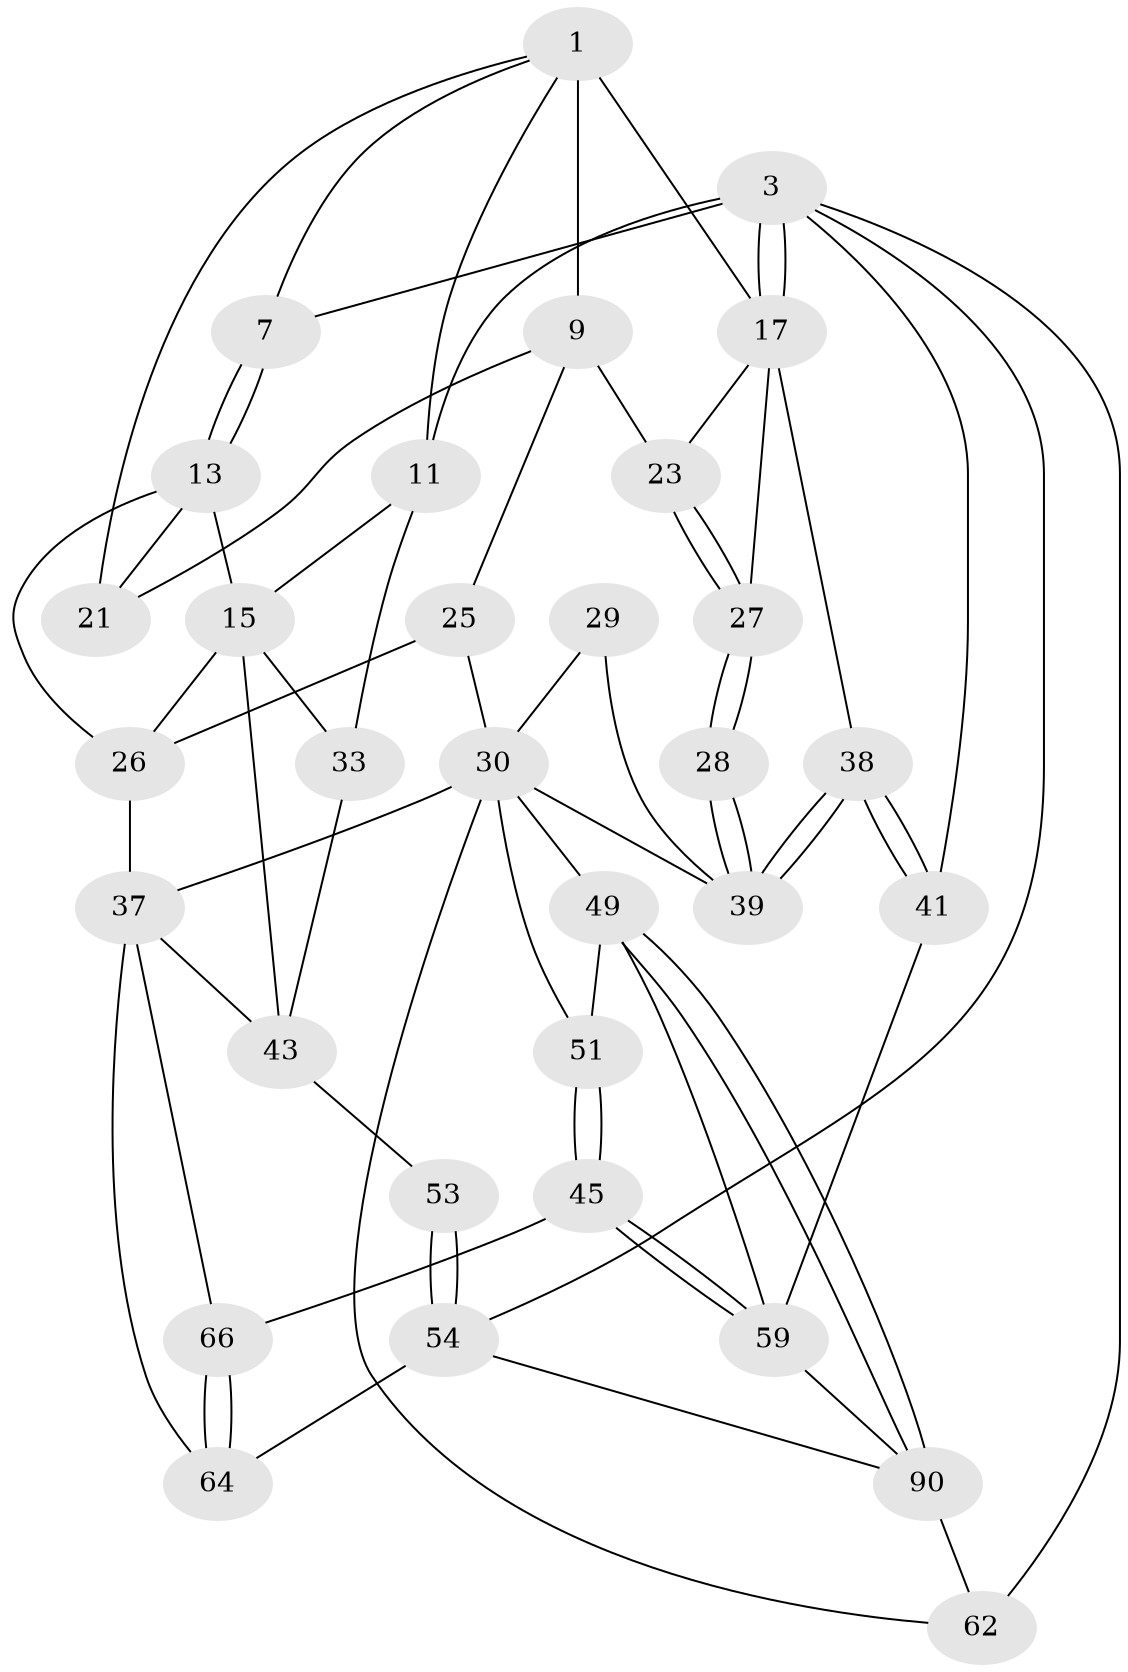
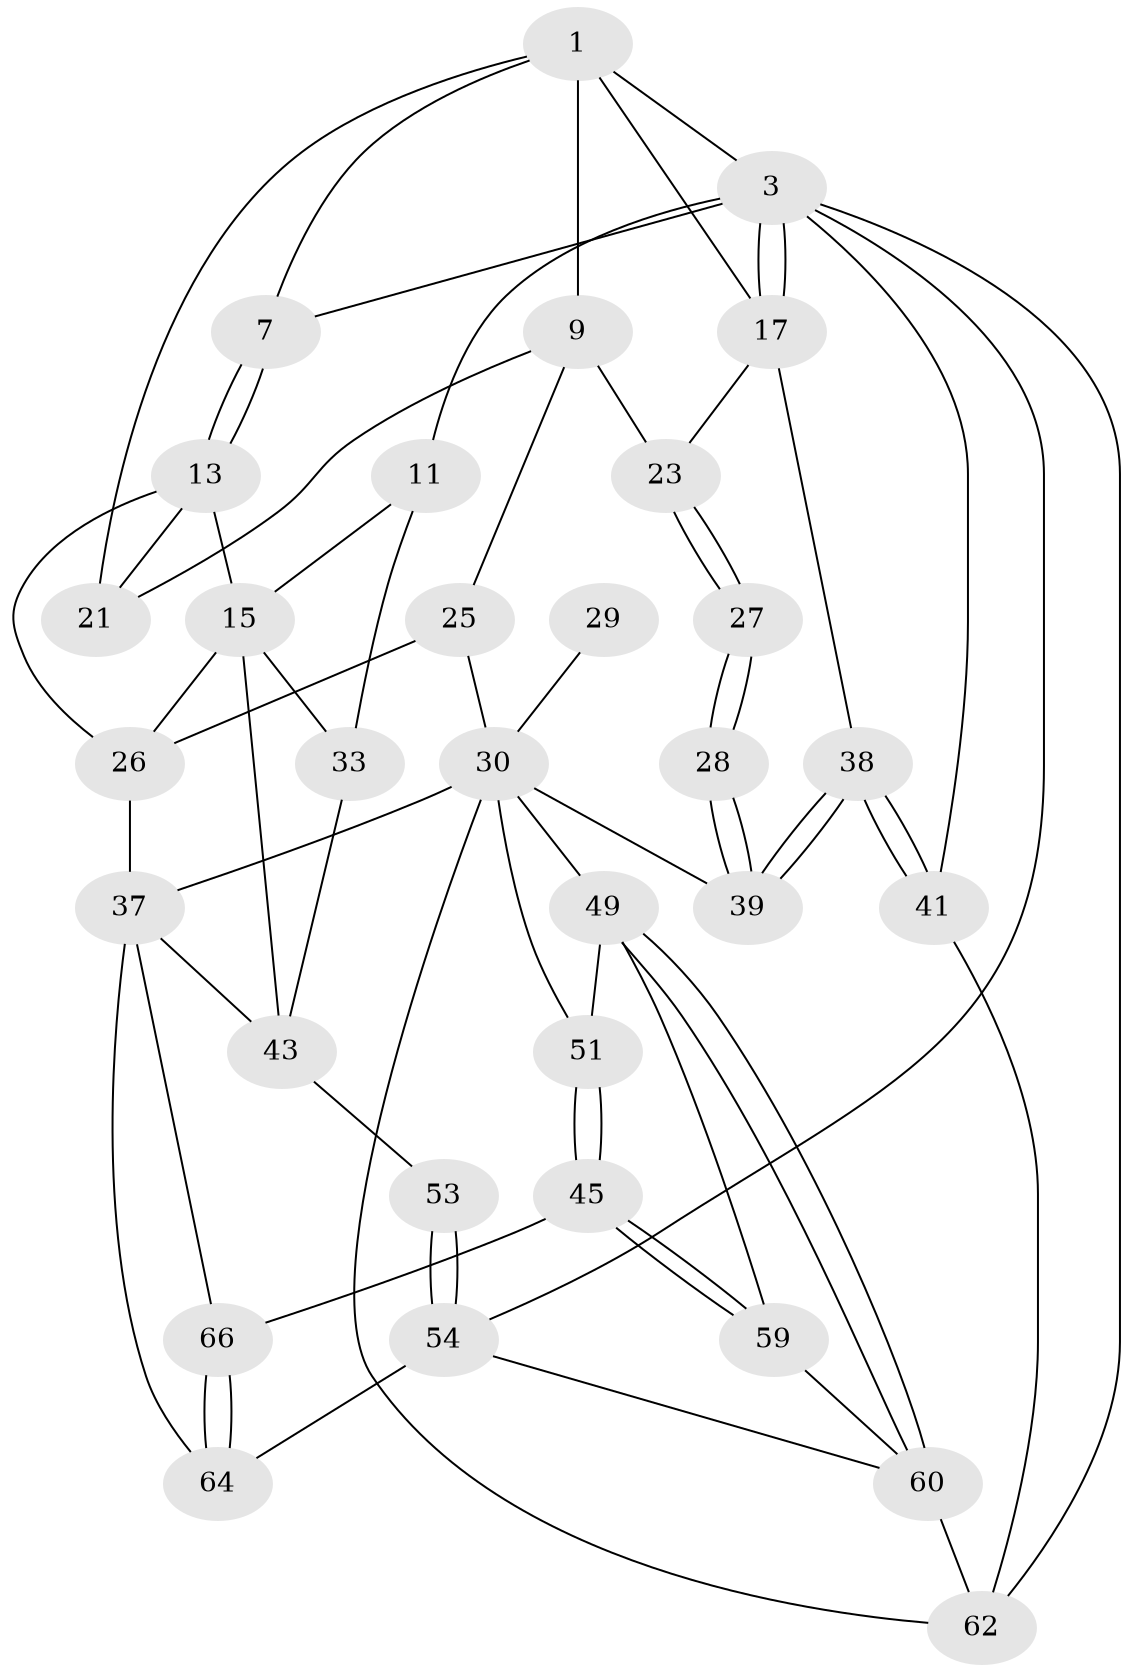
edge "1" -- "11": now "1" -- "3"
edge "17" -- "27": removed
edge "29" -- "39": removed
edge "41" -- "59": now "41" -- "62"
node "90": label "90" -> "60"
